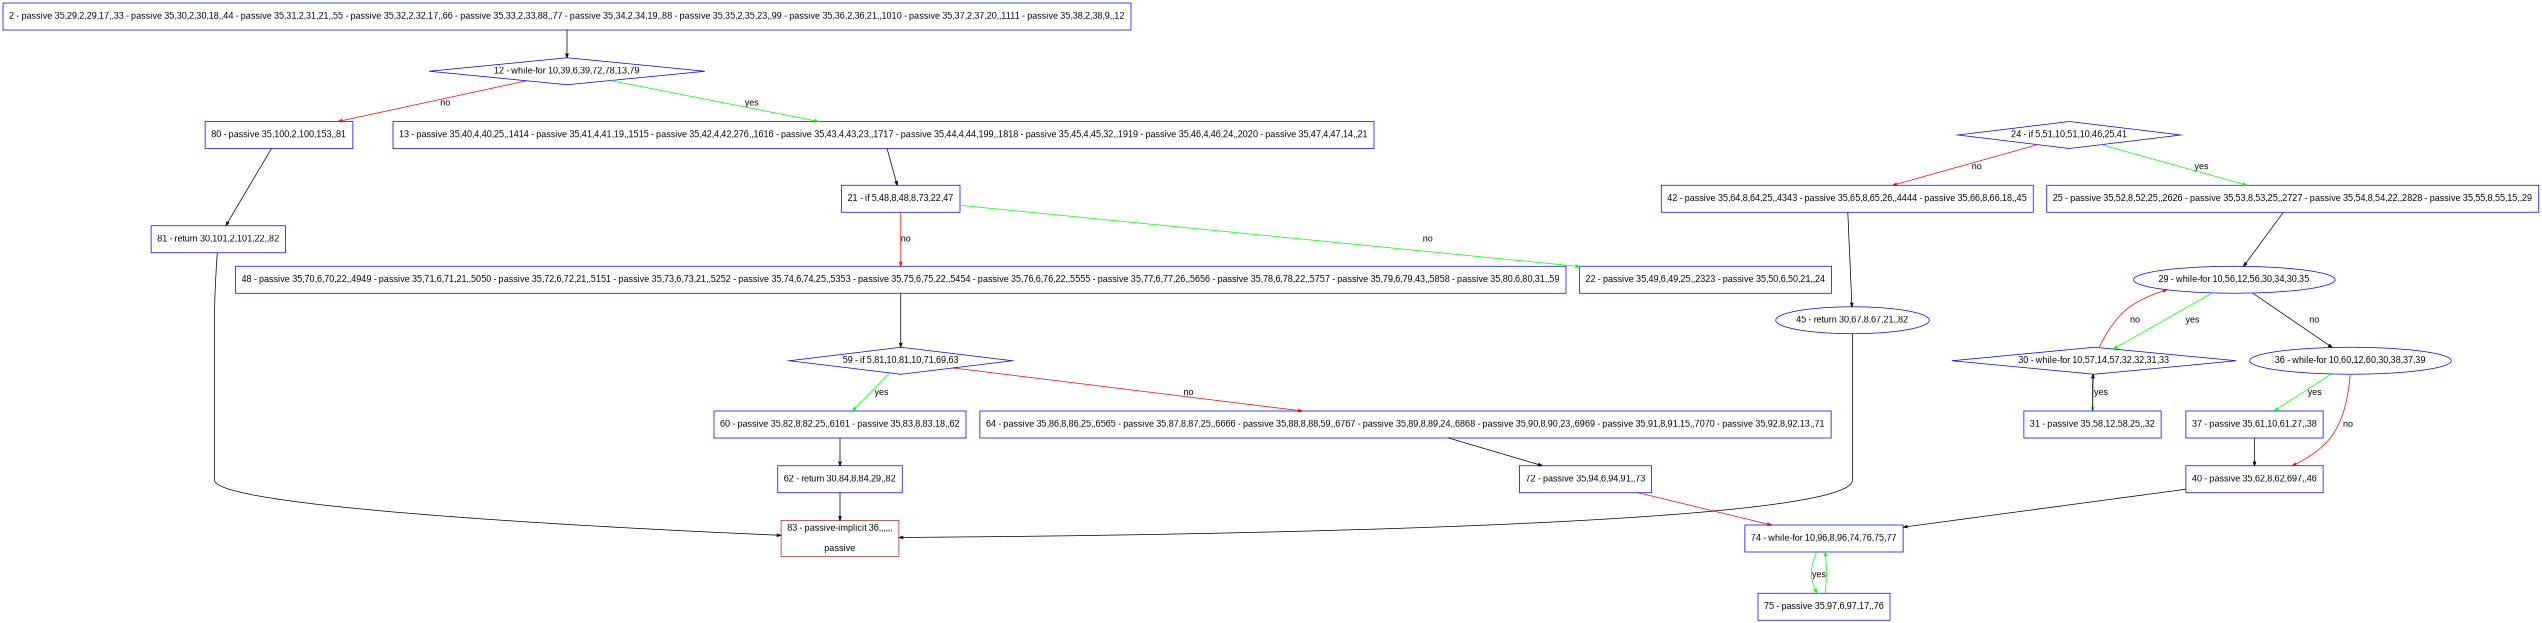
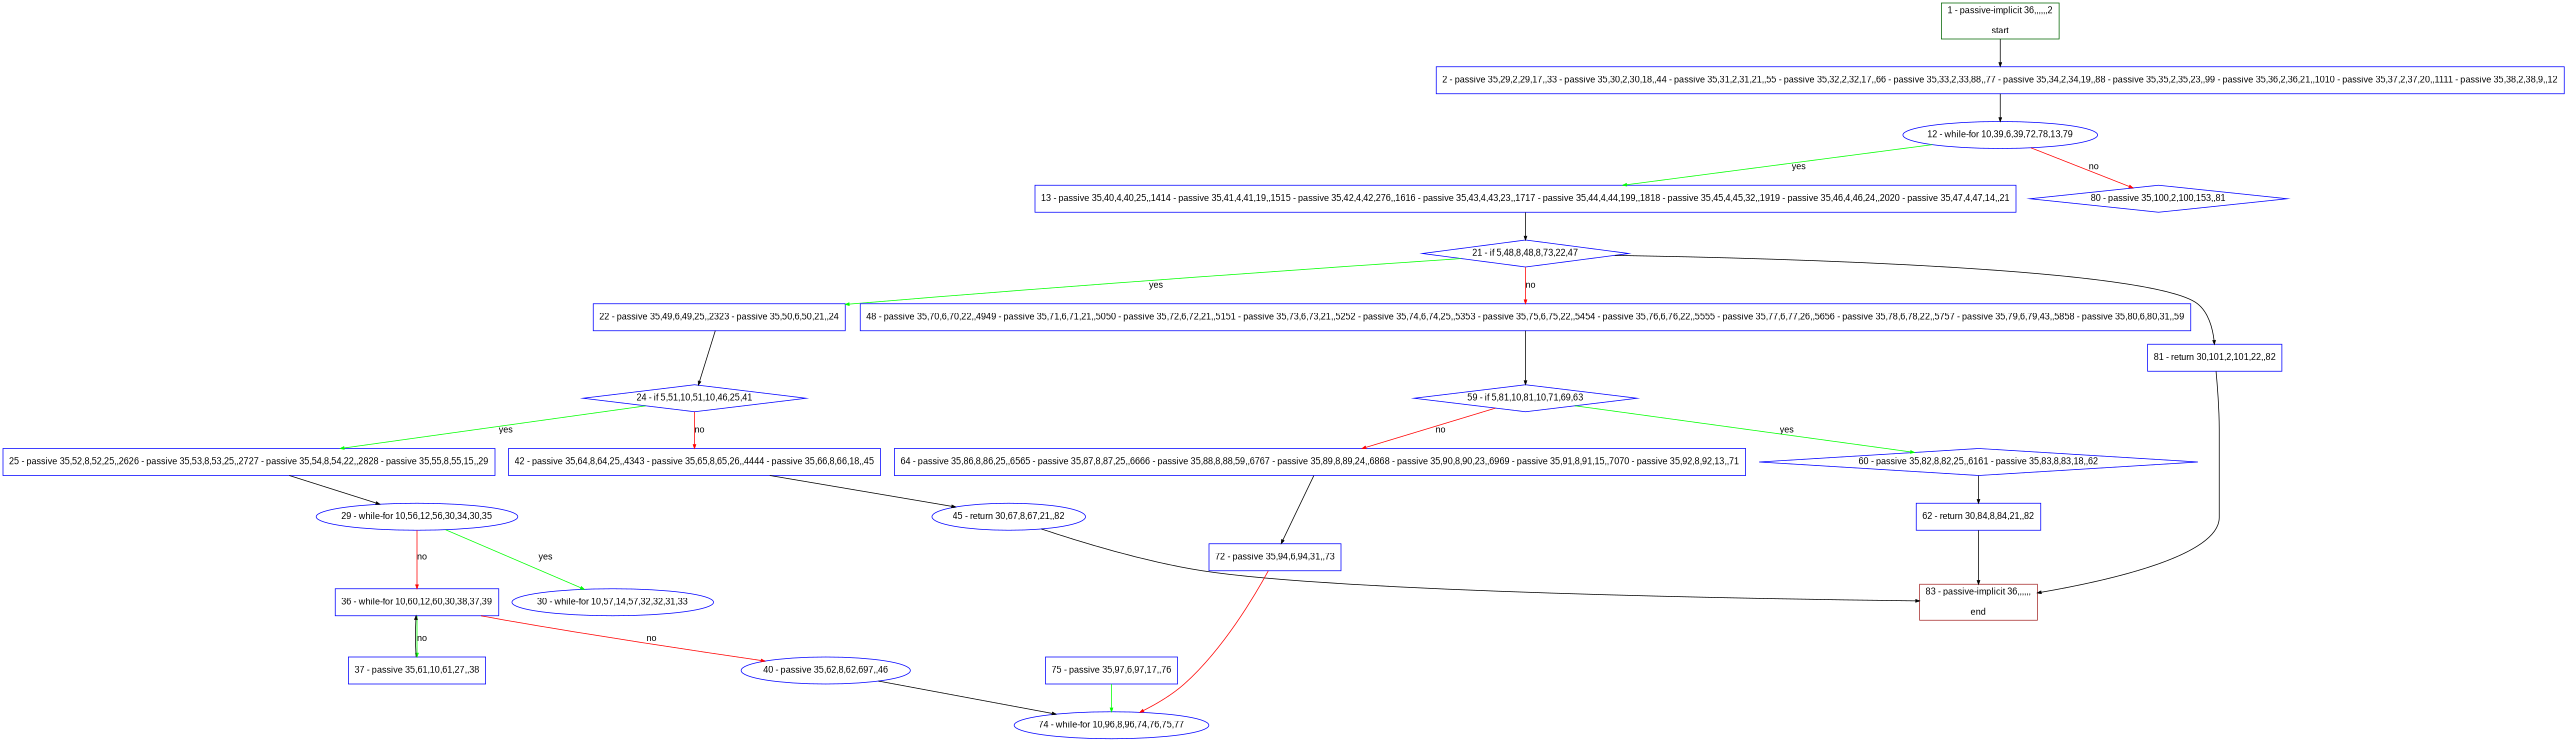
node "1 - passive-implicit 36,,,,,,2 start": added
node "12 - while-for 10,39,6,39,72,78,13,79": shape diamond -> ellipse
node "80 - passive 35,100,2,100,153,,81": shape box -> diamond
edge "80 - passive 35,100,2,100,153,,81" -> "81 - return 30,101,2,101,22,,82": now "21 - if 5,48,8,48,8,73,22,47" -> "81 - return 30,101,2,101,22,,82"
node "21 - if 5,48,8,48,8,73,22,47": shape box -> diamond
edge "21 - if 5,48,8,48,8,73,22,47" -> "22 - passive 35,49,6,49,25,,2323 - passive 35,50,6,50,21,,24": label "no" -> "yes"
edge "30 - while-for 10,57,14,57,32,32,31,33" -> "29 - while-for 10,56,12,56,30,34,30,35": removed, label "no"
edge "29 - while-for 10,56,12,56,30,34,30,35" -> "36 - while-for 10,60,12,60,30,38,37,39": color #000000 -> #ff0000
edge "22 - passive 35,49,6,49,25,,2323 - passive 35,50,6,50,21,,24" -> "24 - if 5,51,10,51,10,46,25,41": added
node "30 - while-for 10,57,14,57,32,32,31,33": shape diamond -> ellipse
node "36 - while-for 10,60,12,60,30,38,37,39": shape ellipse -> box
edge "36 - while-for 10,60,12,60,30,38,37,39" -> "37 - passive 35,61,10,61,27,,38": label "yes" -> "no"
node "60 - passive 35,82,8,82,25,,6161 - passive 35,83,8,83,18,,62": shape box -> diamond
node "31 - passive 35,58,12,58,25,,32": removed
edge "37 - passive 35,61,10,61,27,,38" -> "40 - passive 35,62,8,62,697,,46": now "37 - passive 35,61,10,61,27,,38" -> "36 - while-for 10,60,12,60,30,38,37,39"
node "62 - return 30,84,8,84,29,,82": label "62 - return 30,84,8,84,29,,82" -> "62 - return 30,84,8,84,21,,82"
node "72 - passive 35,94,6,94,91,,73": label "72 - passive 35,94,6,94,91,,73" -> "72 - passive 35,94,6,94,31,,73"
node "40 - passive 35,62,8,62,697,,46": shape box -> ellipse
node "83 - passive-implicit 36,,,,,, passive": label "83 - passive-implicit 36,,,,,, passive" -> "83 - passive-implicit 36,,,,,, end"
node "74 - while-for 10,96,8,96,74,76,75,77": shape box -> ellipse
edge "74 - while-for 10,96,8,96,74,76,75,77" -> "75 - passive 35,97,6,97,17,,76": removed, label "yes"
